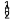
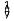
node "2": label "2" -> "7"
